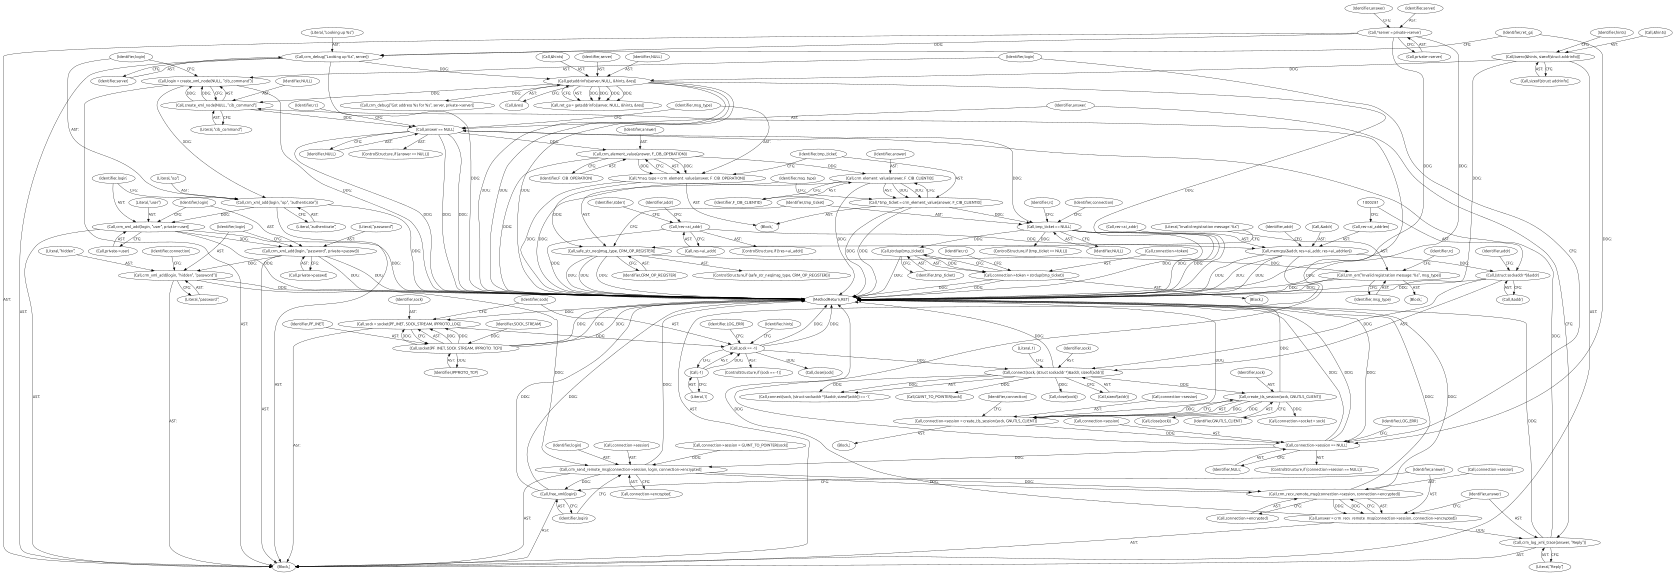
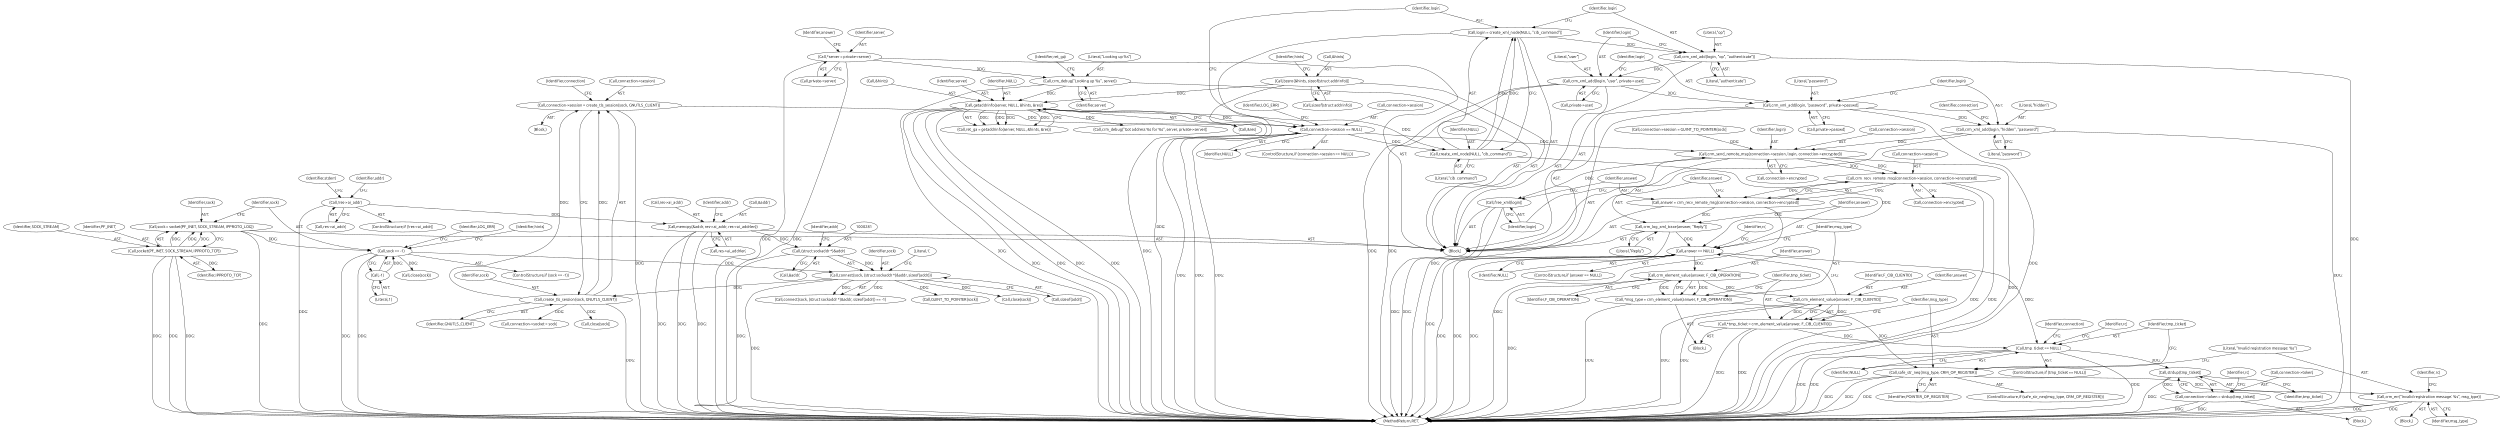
edge "(Call,crm_element_value(answer, F_CIB_CLIENTID))" -> "(Identifier,F_CIB_CLIENTID)": now "(Call,crm_element_value(answer, F_CIB_CLIENTID))" -> "(Call,answer == NULL)"
edge "1000281" -> "(Call,res->ai_addrlen)": now "(Call,memcpy(&addr, res->ai_addr, res->ai_addrlen))" -> "(Call,res->ai_addrlen)"
edge "(Call,tmp_ticket == NULL)" -> "(ControlStructure,if (tmp_ticket == NULL))": label "DDG: " -> "AST: "
node "(Identifier,CRM_OP_REGISTER)": label "(Identifier,CRM_OP_REGISTER)" -> "(Identifier,POINTER_OP_REGISTER)"
edge "(Identifier,ret_ga)" -> "(Call,connection->session == NULL)": now "(Call,getaddrinfo(server, NULL, &hints, &res))" -> "(Call,connection->session == NULL)"
edge "(MethodReturn,RET)" -> "(Call,sock = socket(PF_INET, SOCK_STREAM, IPPROTO_LOG))": reversed
edge "(Identifier,SOCK_STREAM)" -> "(Call,socket(PF_INET, SOCK_STREAM, IPPROTO_TCP))": label "DDG: " -> "AST: "
